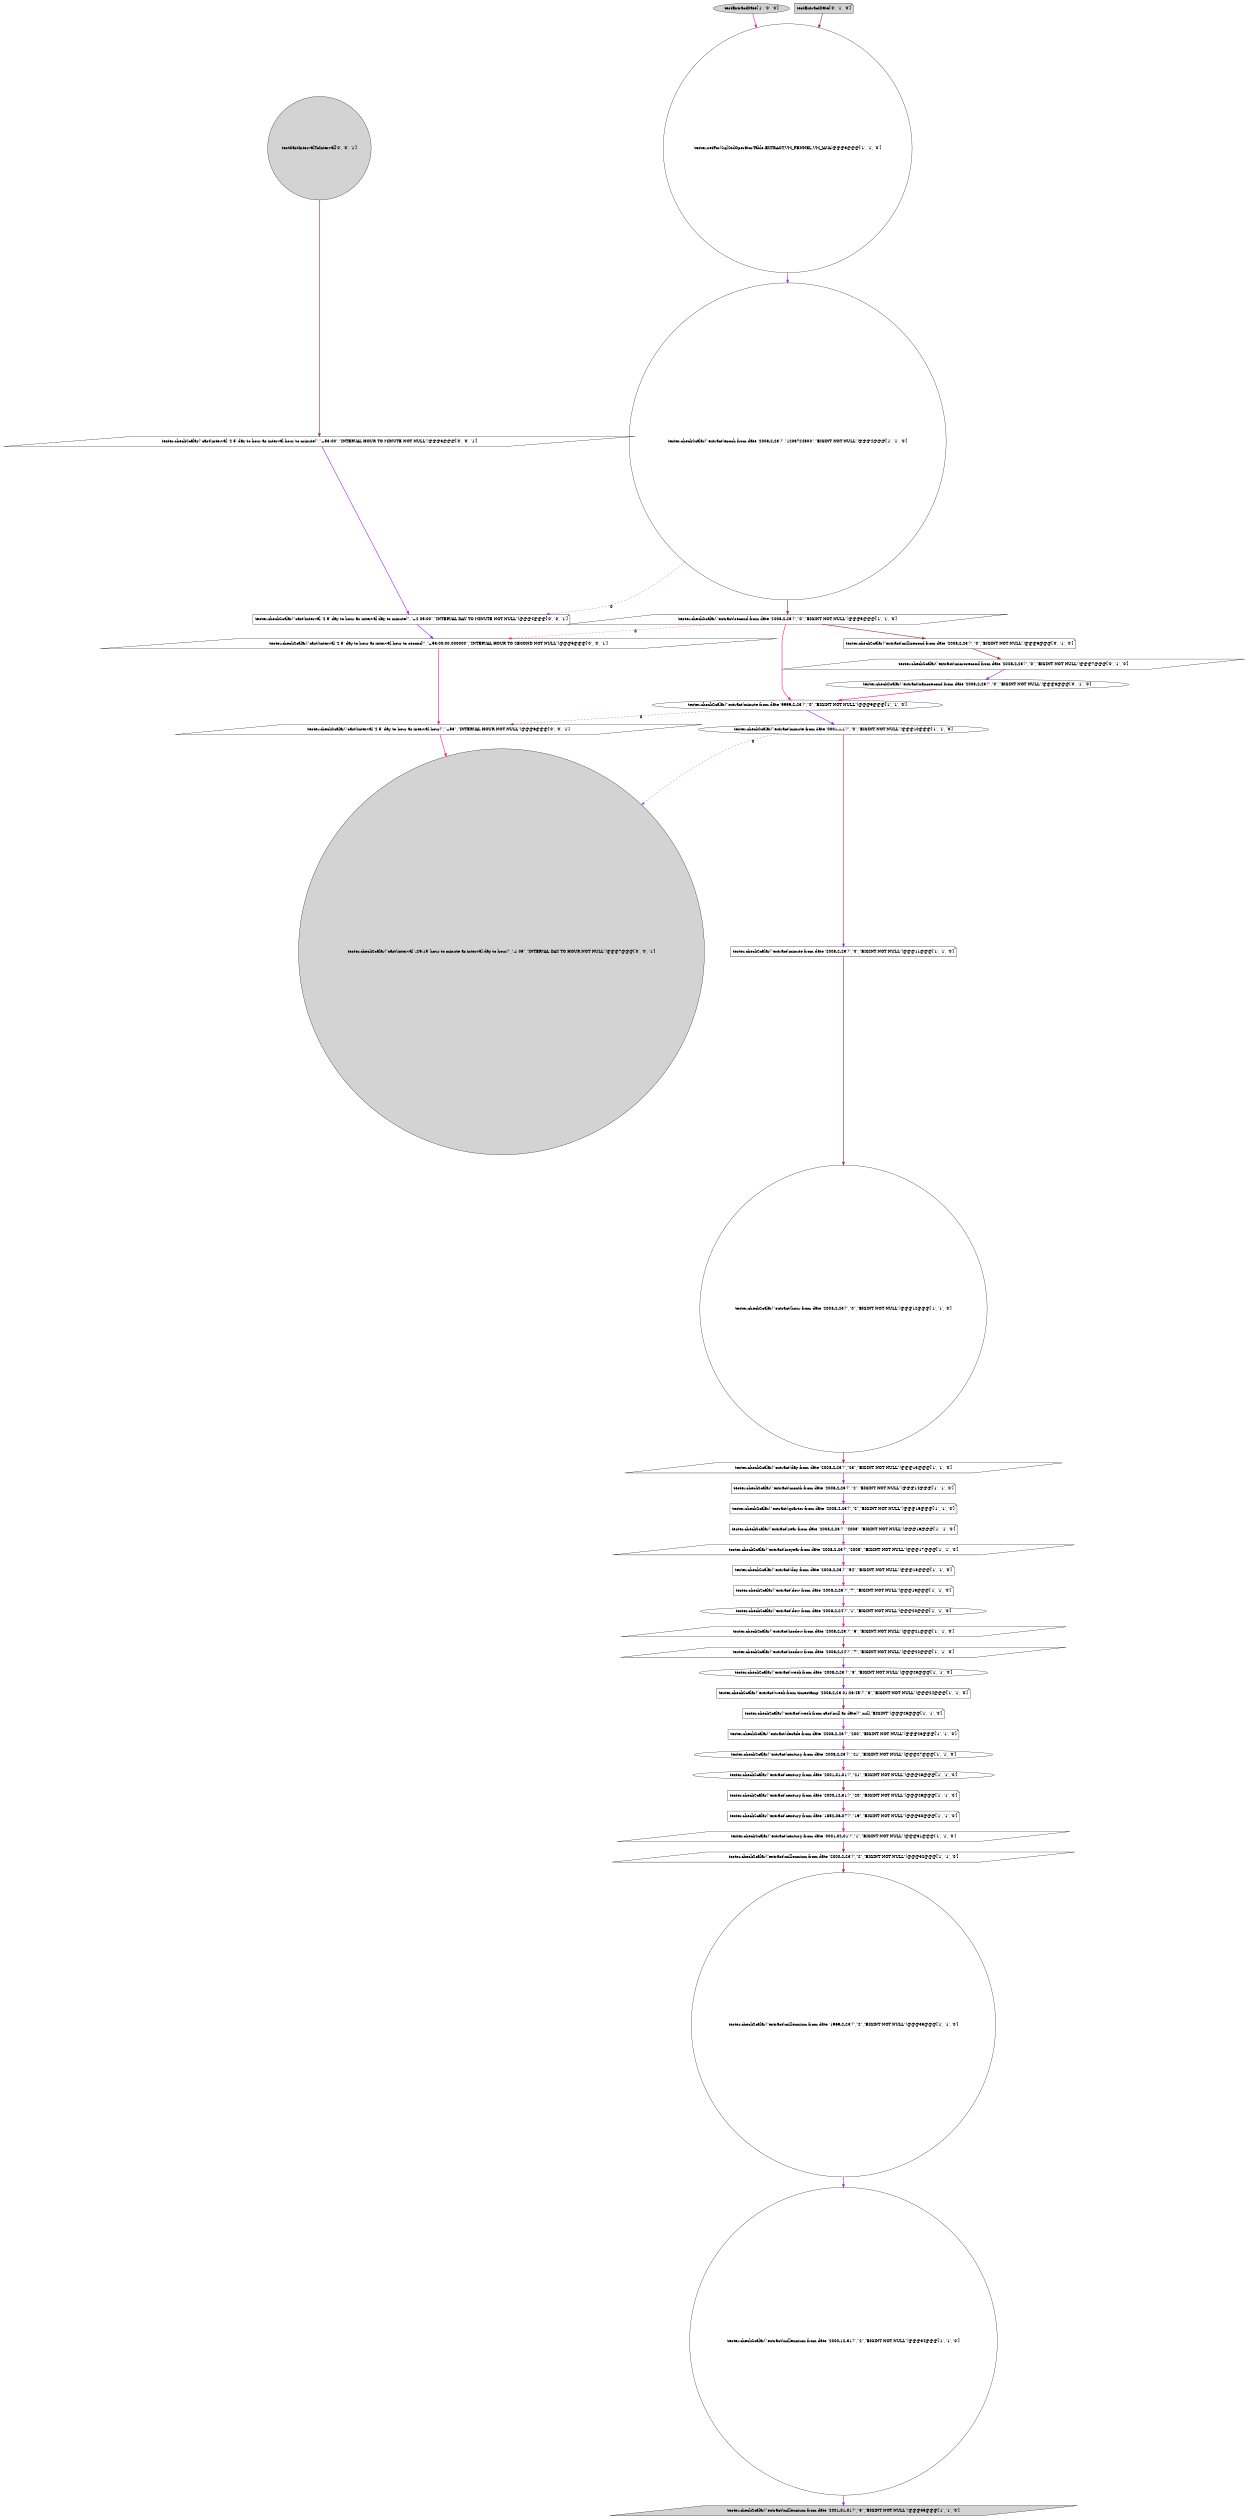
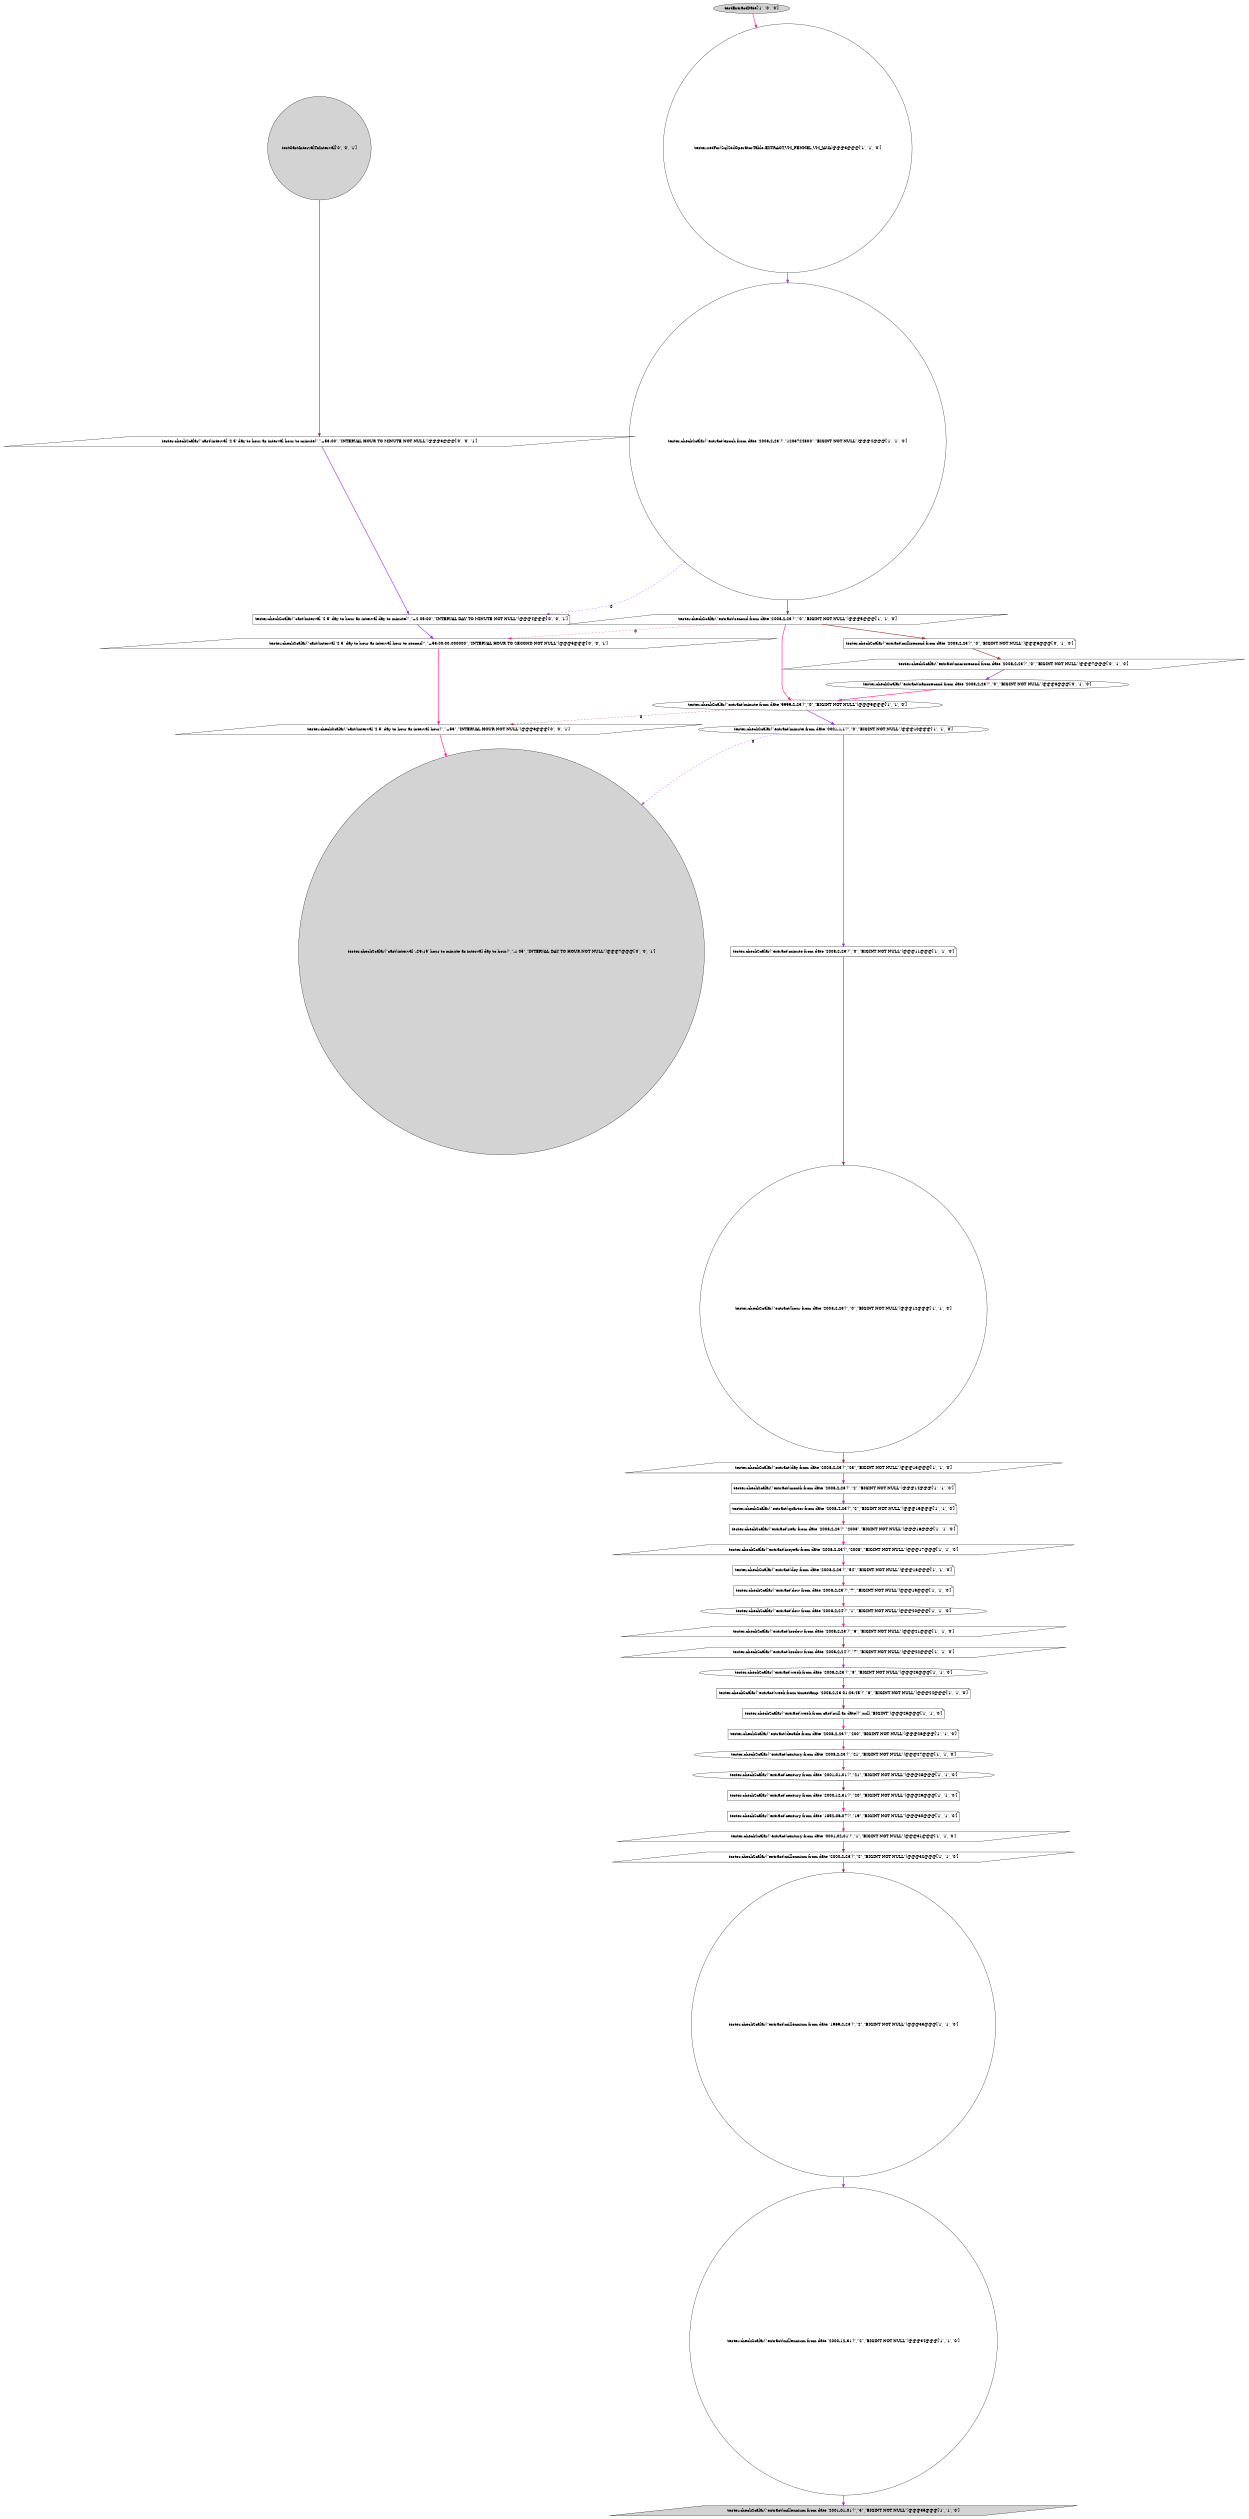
node "testExtractDate['0', '1', '0']": removed
